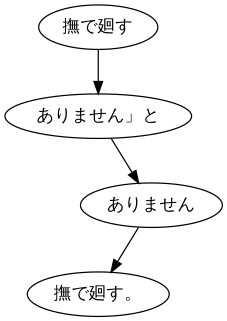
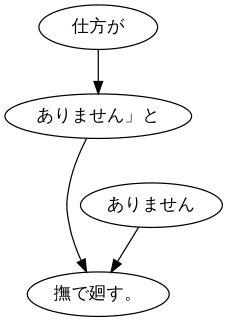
node "撫で廻す": label "撫で廻す" -> "仕方が"
edge "ありません」と" -> "ありません": now "ありません」と" -> "撫で廻す。"
